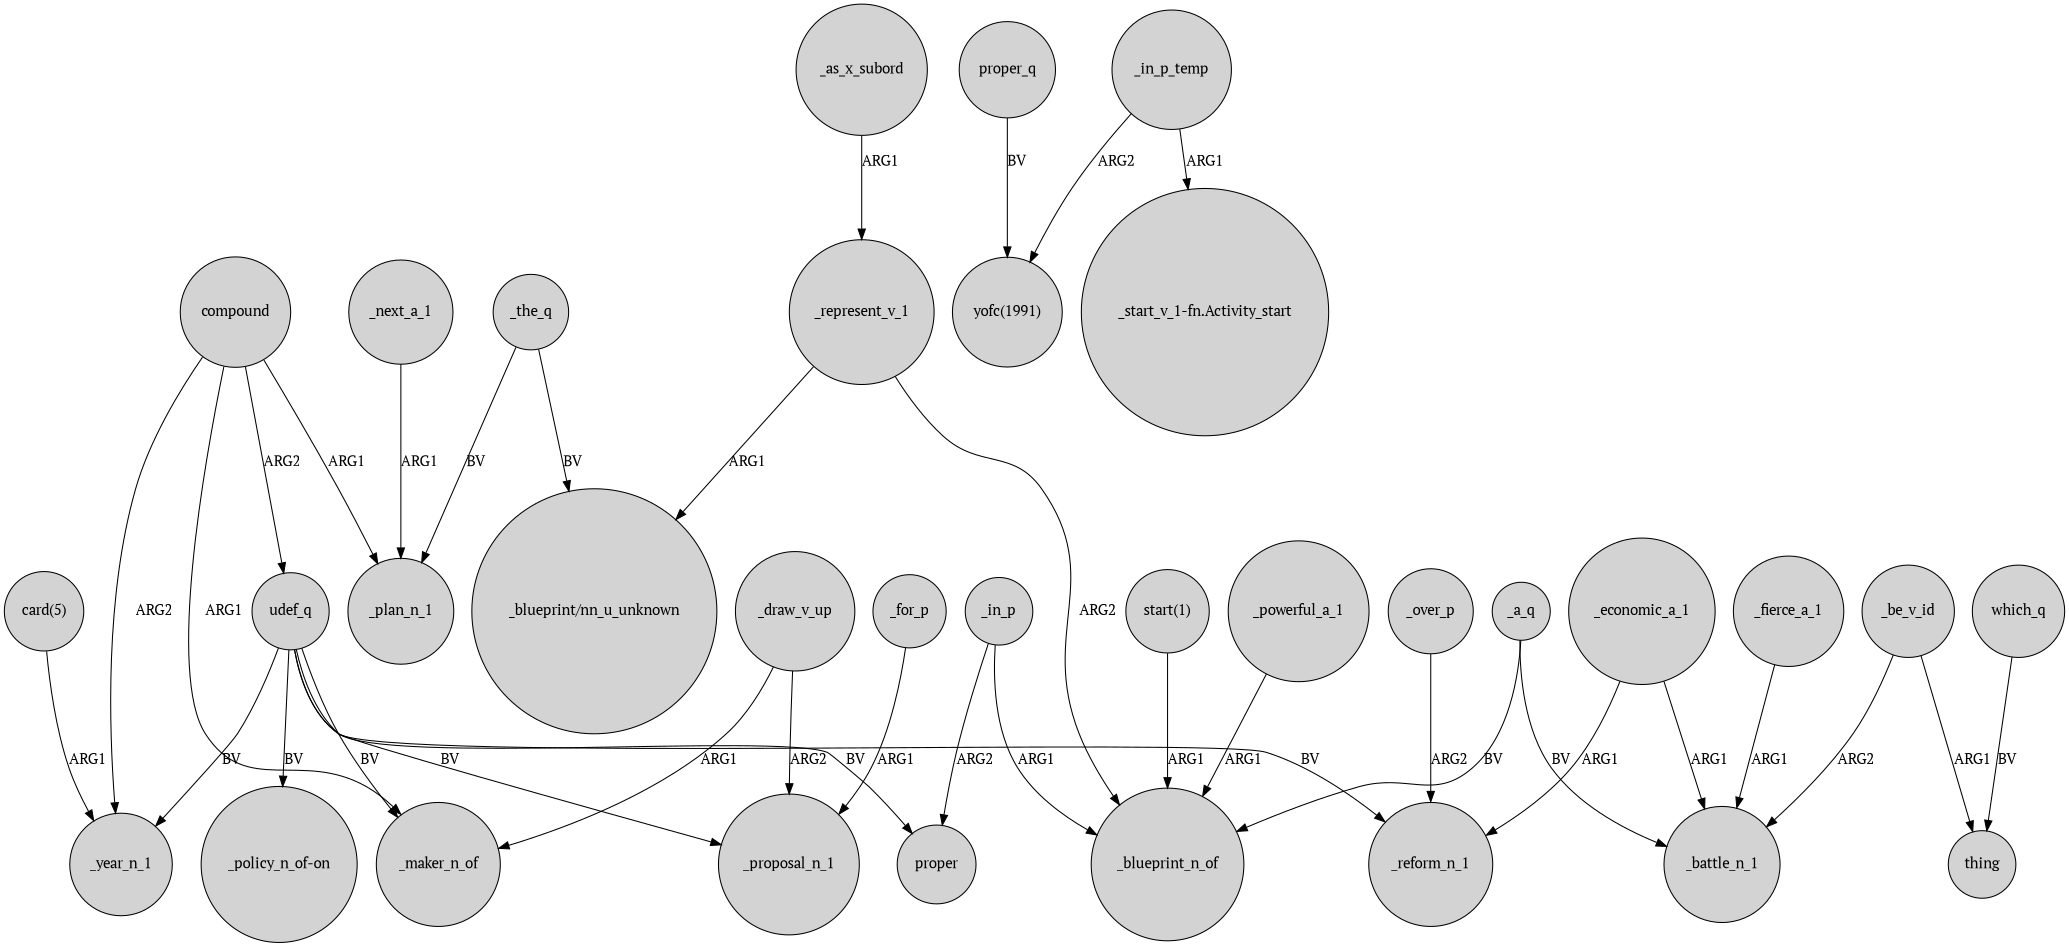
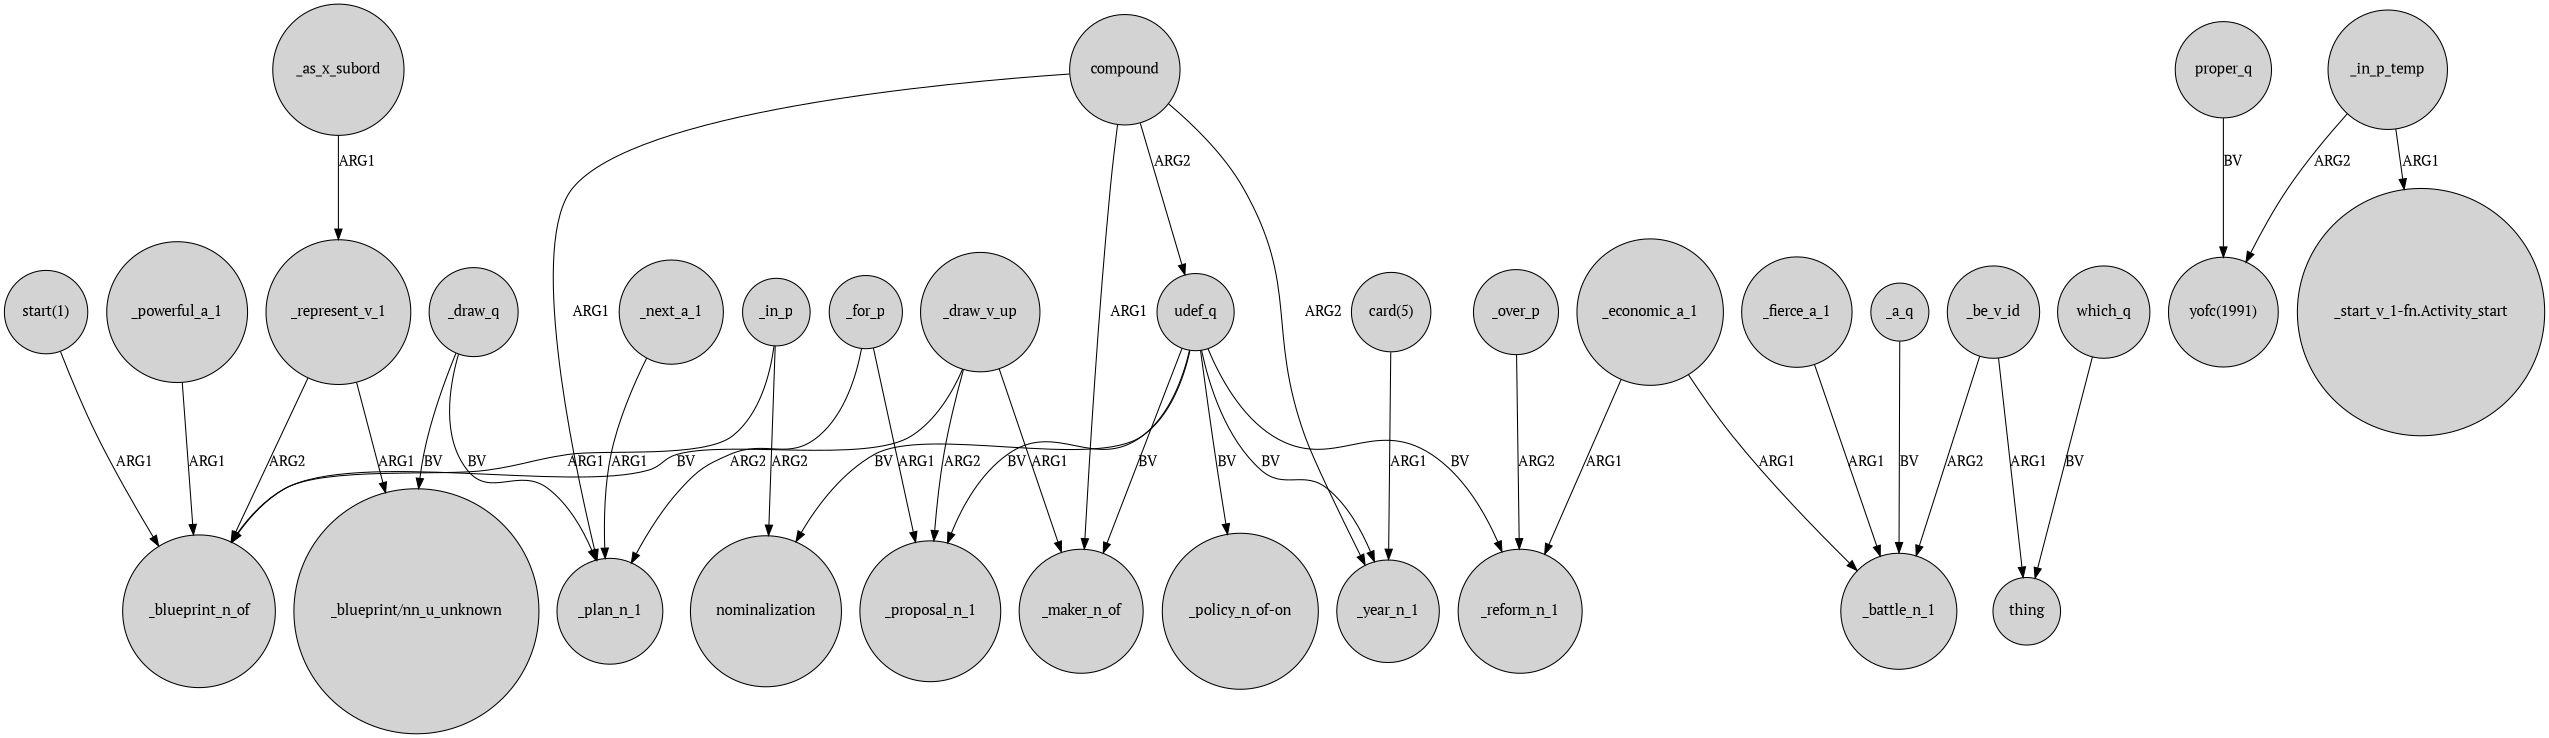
node "_the_q": label "_the_q" -> "_draw_q"
edge "_for_p" -> "_plan_n_1": added, label "ARG2"
edge "_a_q" -> "_blueprint_n_of": now "_draw_v_up" -> "_blueprint_n_of"
node "proper": label "proper" -> "nominalization"
